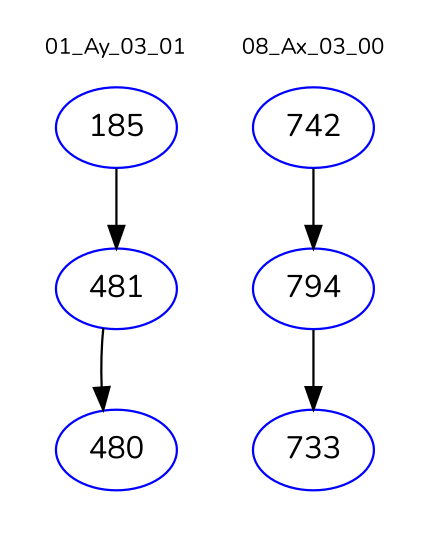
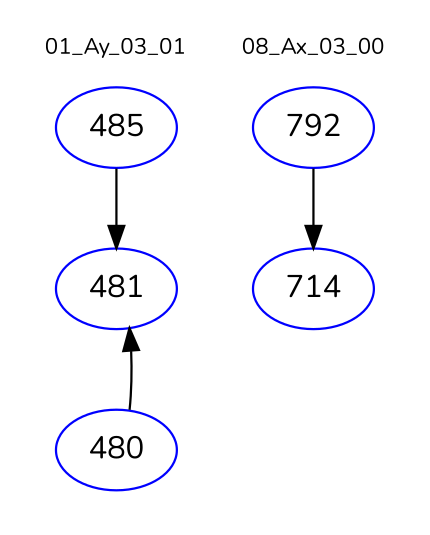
node "185": label "185" -> "485"
node "742": label "742" -> "792"
node "794": label "794" -> "714"
edge "481" -> "480": reversed
node "733": removed
